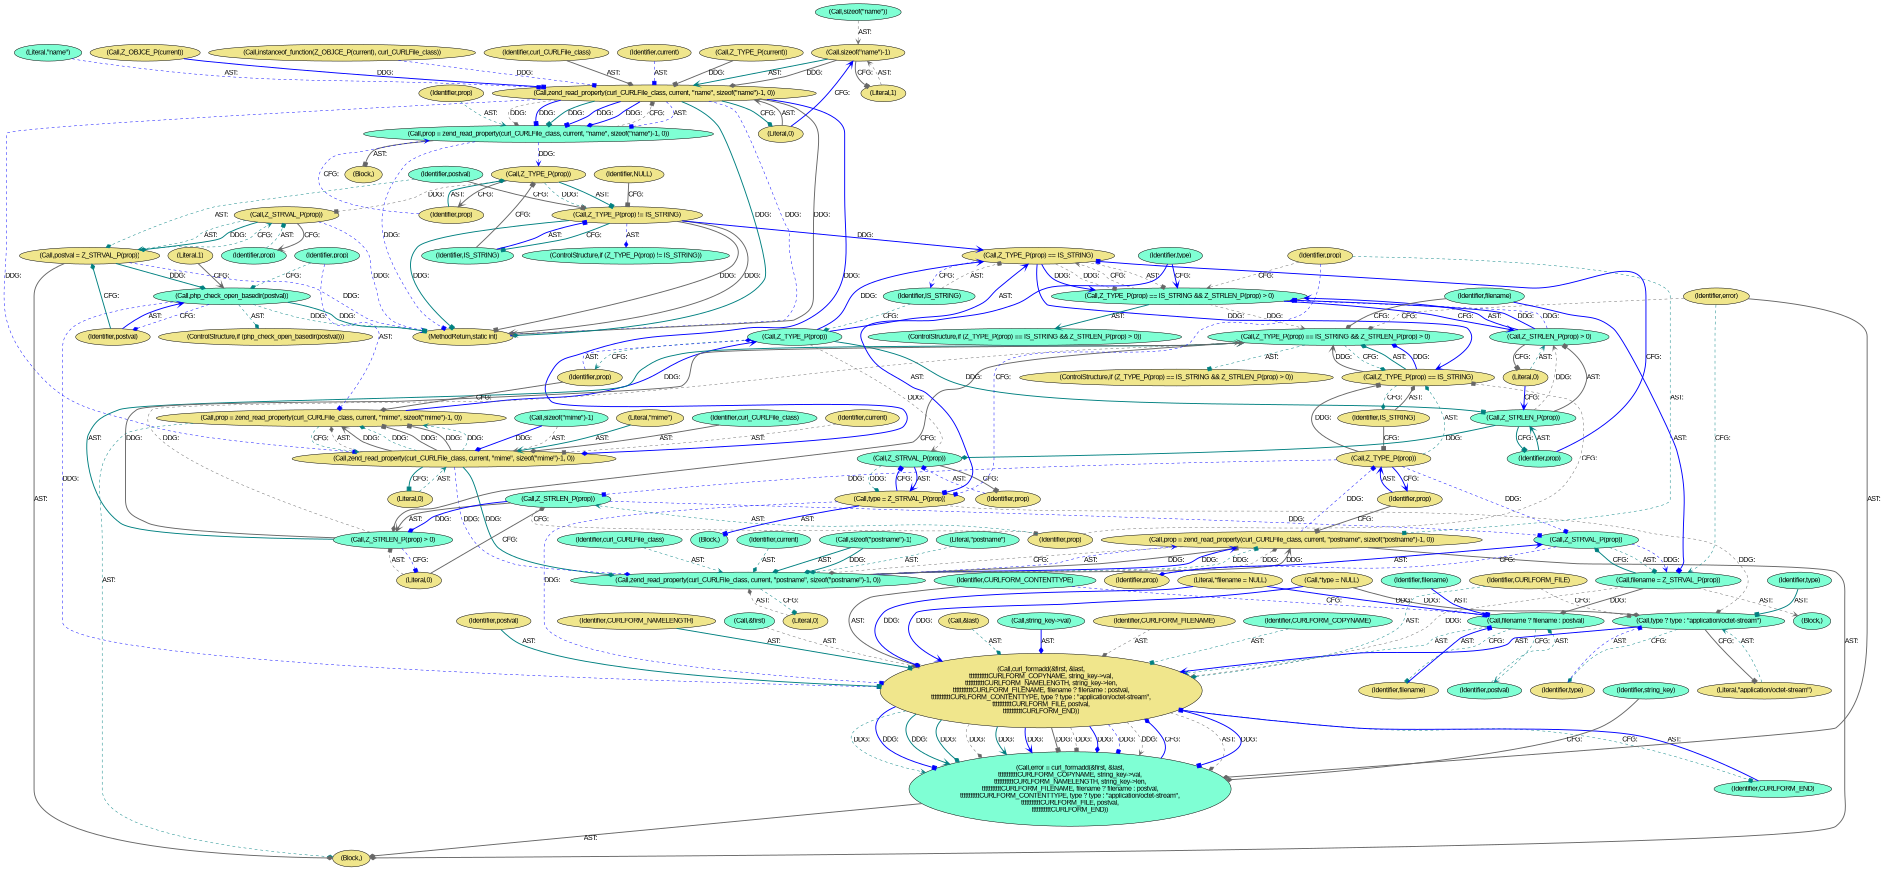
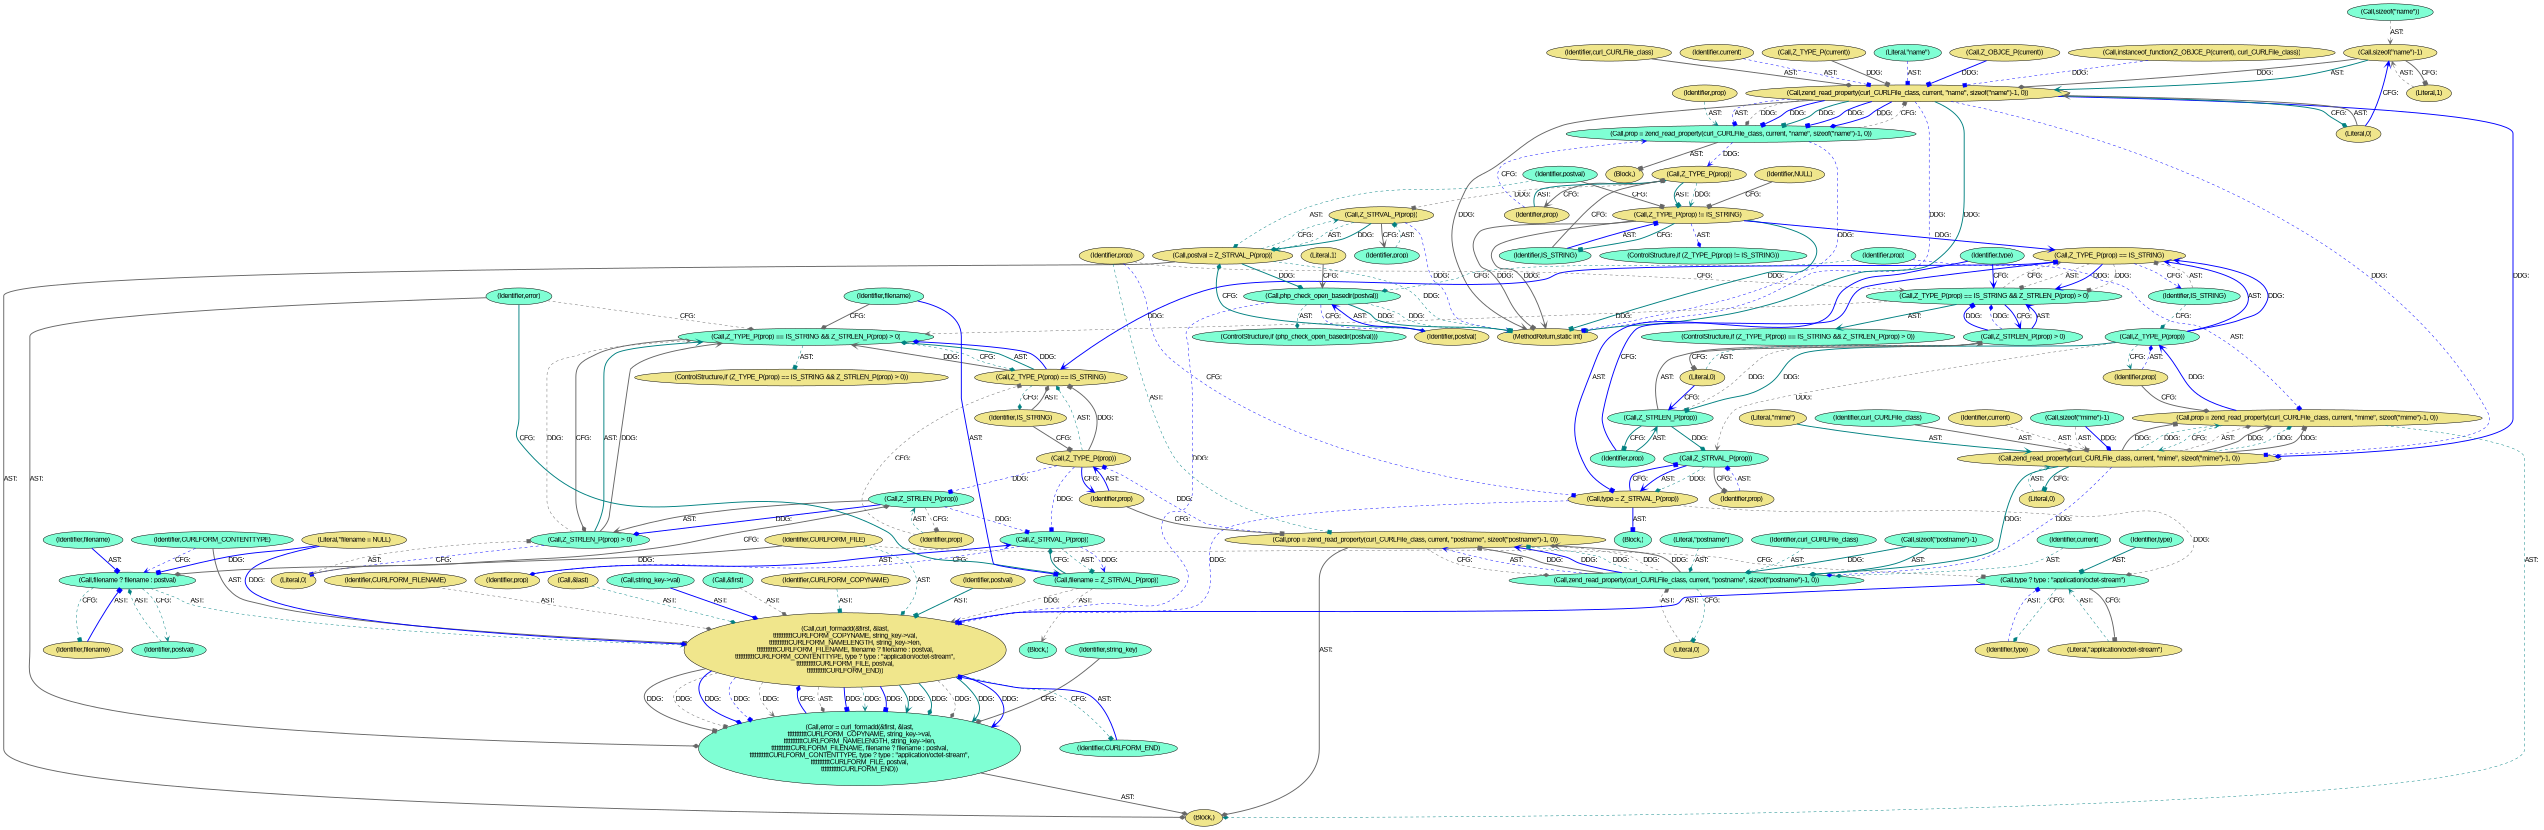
edge "(Call,postval = Z_STRVAL_P(prop))" -> "(MethodReturn,static int)": color blue -> teal
node "(Identifier,error)": fillcolor khaki -> aquamarine
node "(ControlStructure,if (php_check_open_basedir(postval)))": fillcolor khaki -> aquamarine
edge "(Identifier,error)" -> "(Call,filename = Z_STRVAL_P(prop))": style dashed -> bold
node "(Call,*type = NULL)": removed
edge "(Call,filename = Z_STRVAL_P(prop))" -> "(Call,filename ? filename : postval)": now "(Identifier,CURLFORM_FILE)" -> "(Call,filename ? filename : postval)"
node "(Identifier,CURLFORM_NAMELENGTH)": removed
node "(Identifier,CURLFORM_COPYNAME)": fillcolor aquamarine -> khaki
